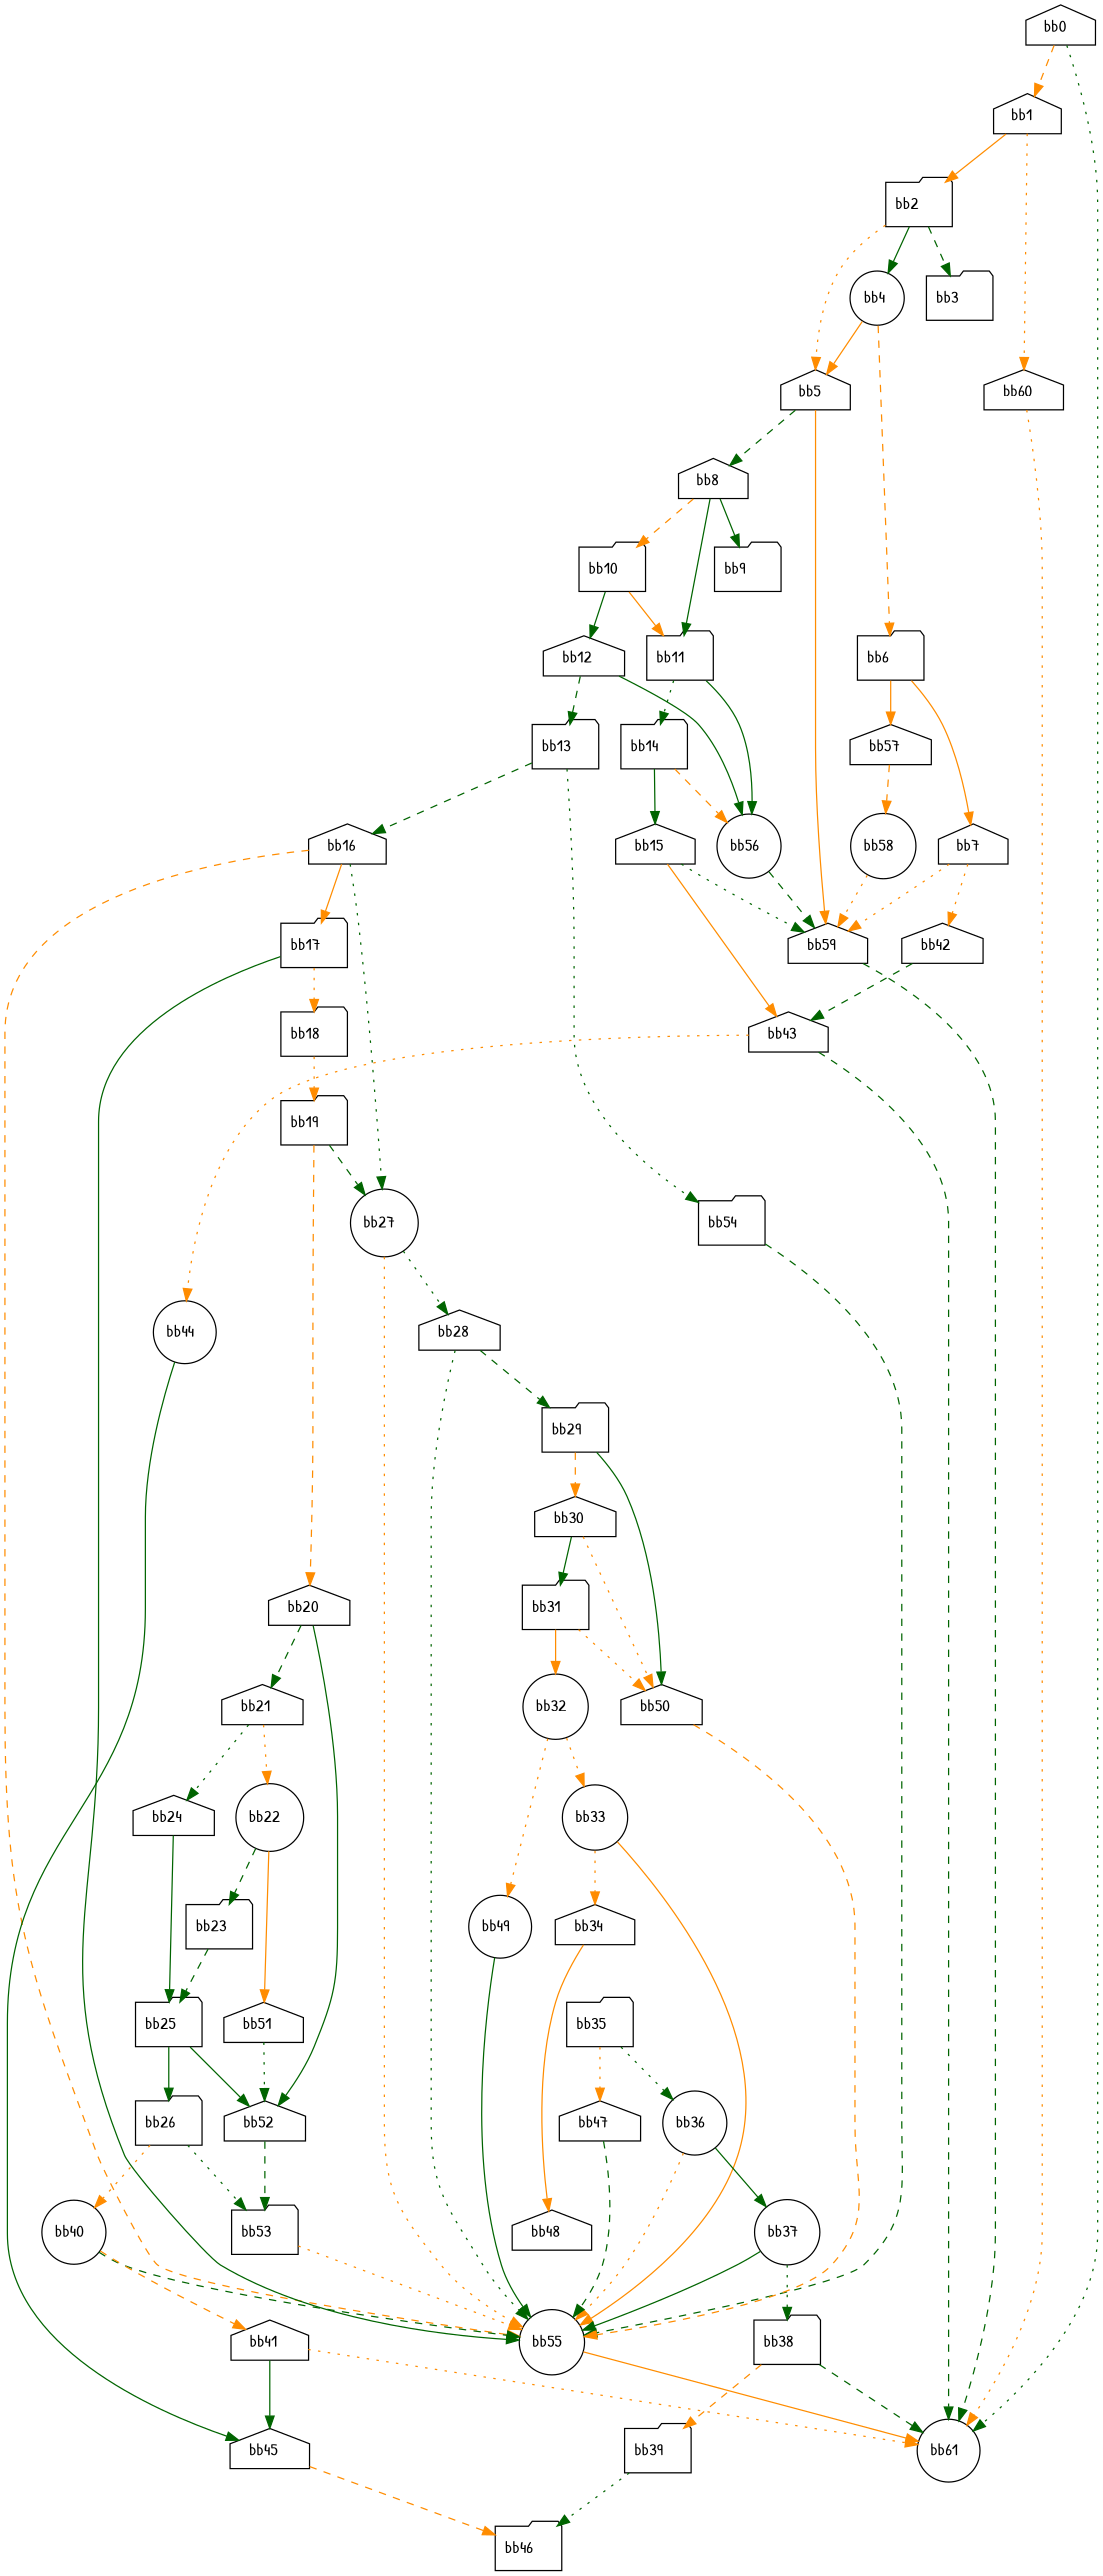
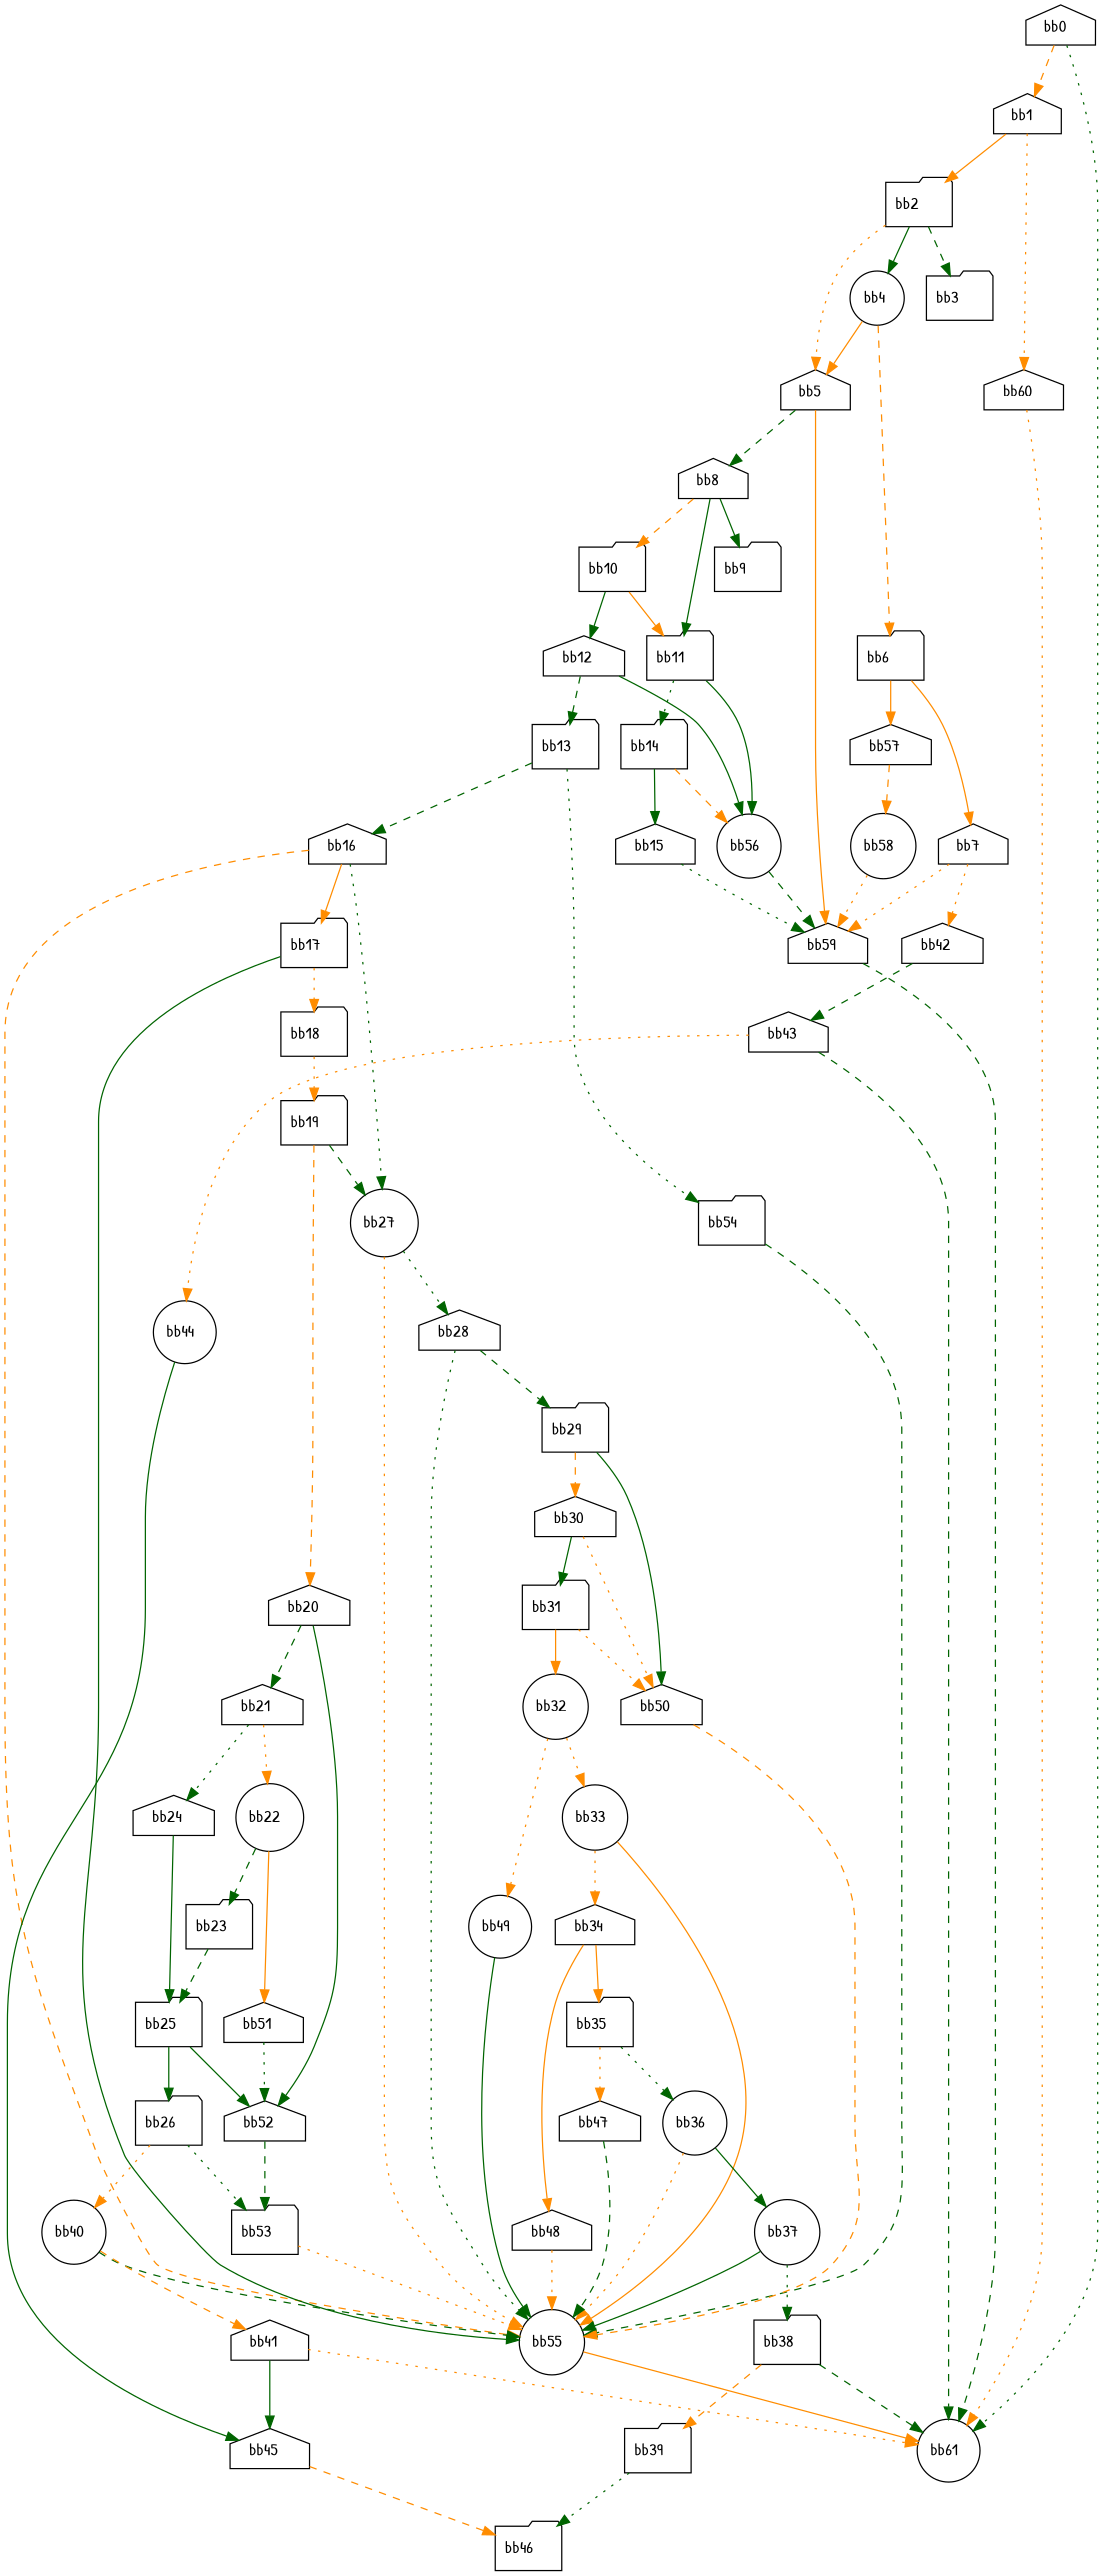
edge "bb15" -> "bb43": removed
edge "bb34" -> "bb35": added
edge "bb48" -> "bb55": added
